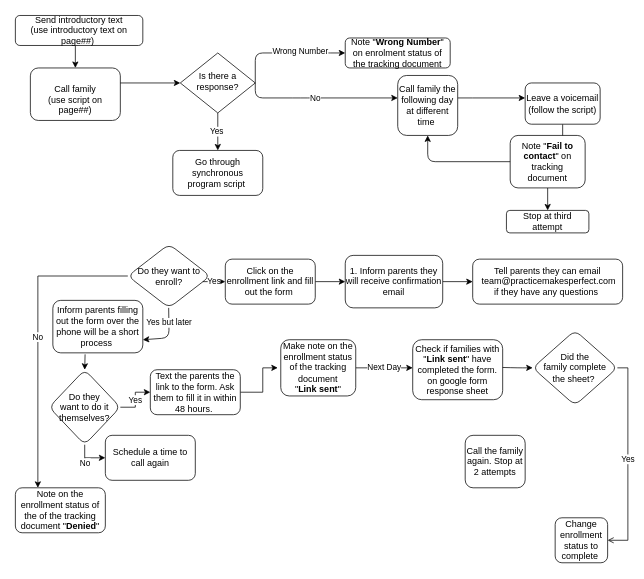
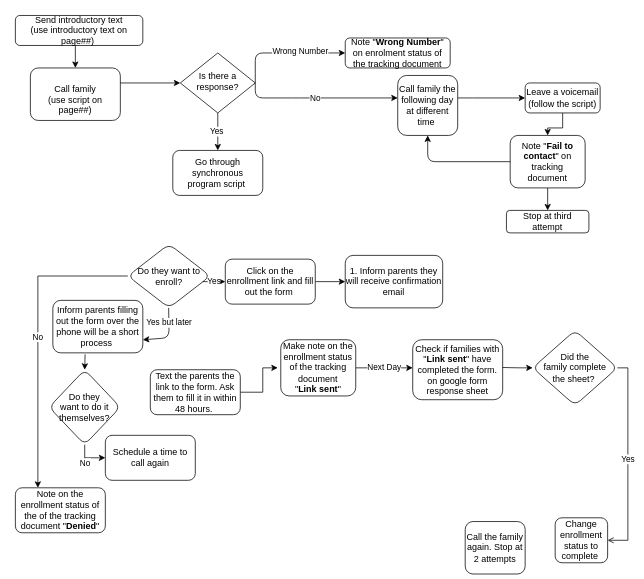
node "Leave a voicemail (follow the script)": size 75x41 -> 75x30
edge "1. Inform parents they will receive confirmation email" -> "Tell parents they can email team@practicemakesperfect.com if they have any questions": removed
node "Tell parents they can email team@practicemakesperfect.com if they have any questions": removed
edge "Do they want to do it themselves?" -> "Text the parents the link to the form. Ask them to fill it in within 48 hours.": removed, label "Yes"
node "Call the family again. Stop at 2 attempts": moved (495, 462) -> (495, 548)
